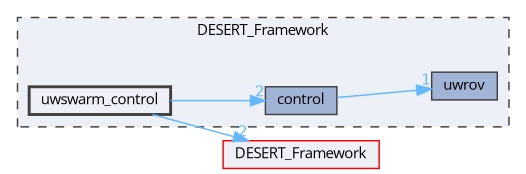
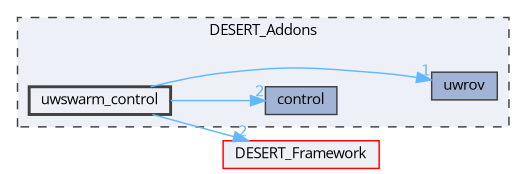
cluster "DESERT_Framework": label "DESERT_Framework" -> "DESERT_Addons"
edge "control" -> "uwrov": now "uwswarm_control" -> "uwrov"
